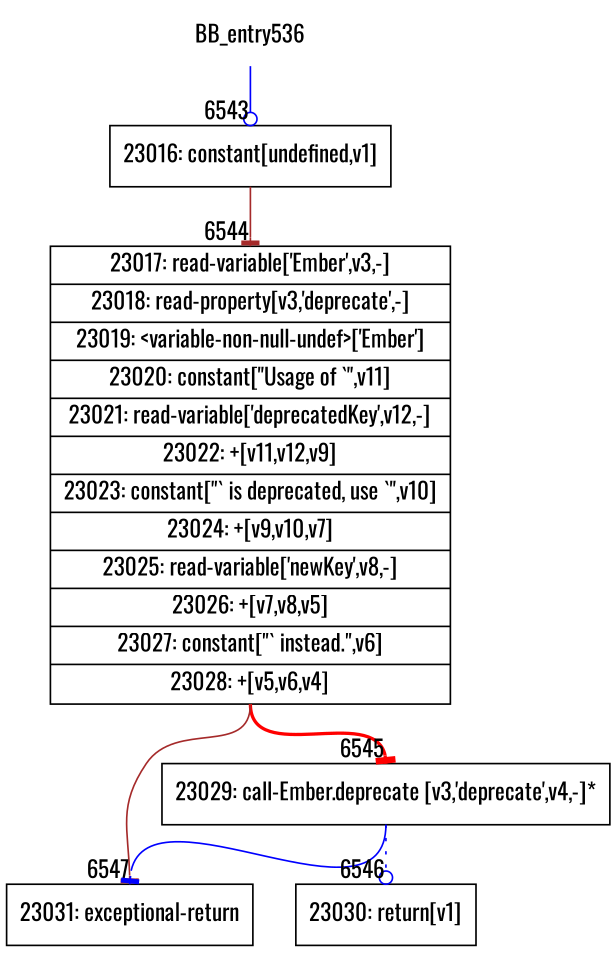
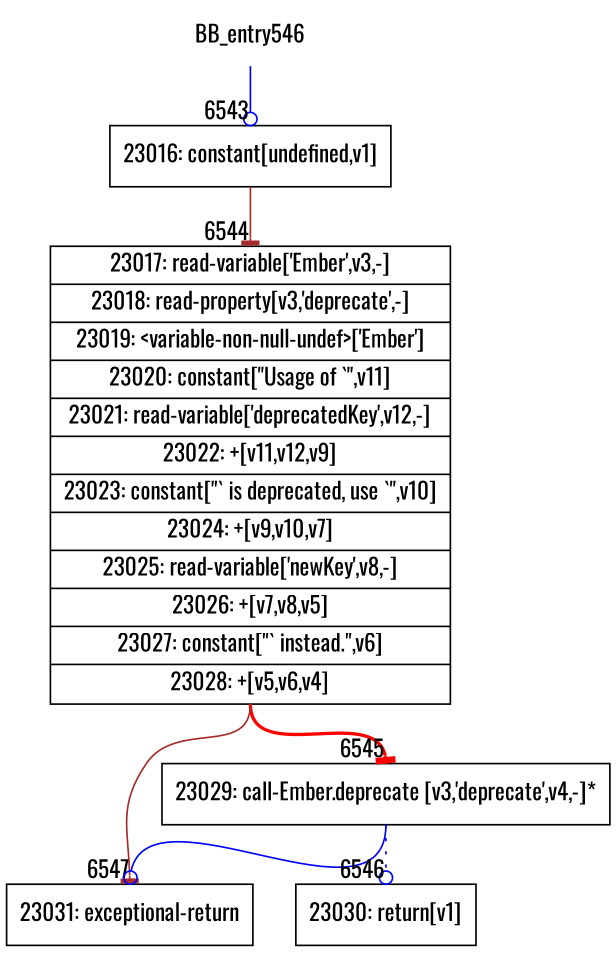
node "BB_entry536": label "BB_entry536" -> "BB_entry546"
edge "23029: call-Ember.deprecate [v3,'deprecate',v4,-]*" -> "23031: exceptional-return": arrowhead tee -> odot
